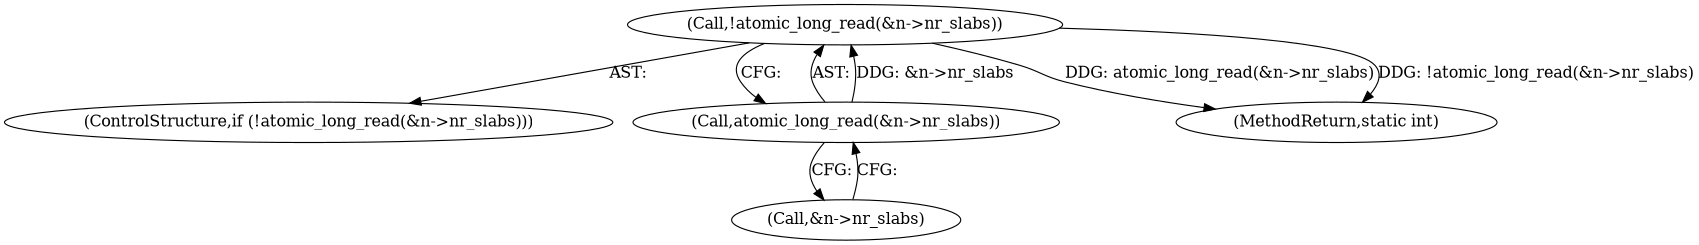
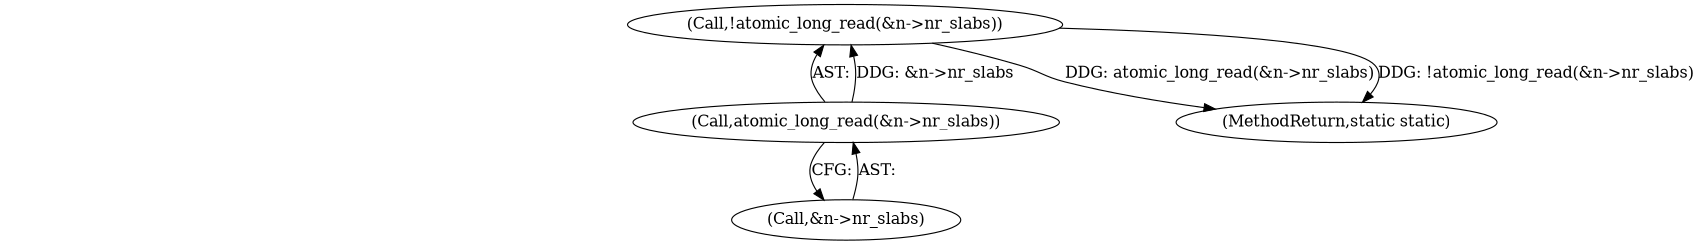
edge "(Call,!atomic_long_read(&n->nr_slabs))" -> "(Call,atomic_long_read(&n->nr_slabs))": removed, label "CFG:"
node "(ControlStructure,if (!atomic_long_read(&n->nr_slabs)))": removed
node "(MethodReturn,static int)": label "(MethodReturn,static int)" -> "(MethodReturn,static static)"
edge "(Call,&n->nr_slabs)" -> "(Call,atomic_long_read(&n->nr_slabs))": label "CFG: " -> "AST: "
